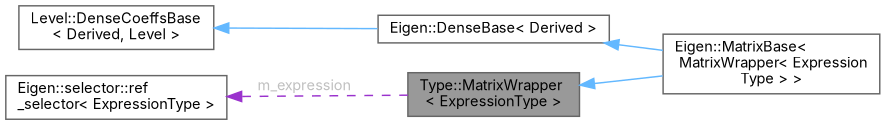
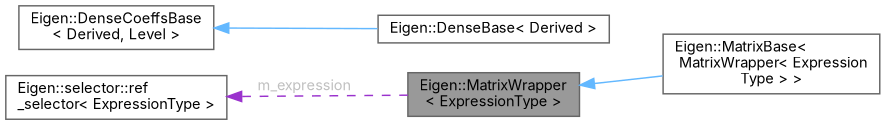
node "Level::DenseCoeffsBase < Derived, Level >": label "Level::DenseCoeffsBase < Derived, Level >" -> "Eigen::DenseCoeffsBase < Derived, Level >"
edge "Eigen::MatrixBase< MatrixWrapper< Expression Type > >" -> "Eigen::DenseBase< Derived >": removed
node "Type::MatrixWrapper < ExpressionType >": label "Type::MatrixWrapper < ExpressionType >" -> "Eigen::MatrixWrapper < ExpressionType >"
